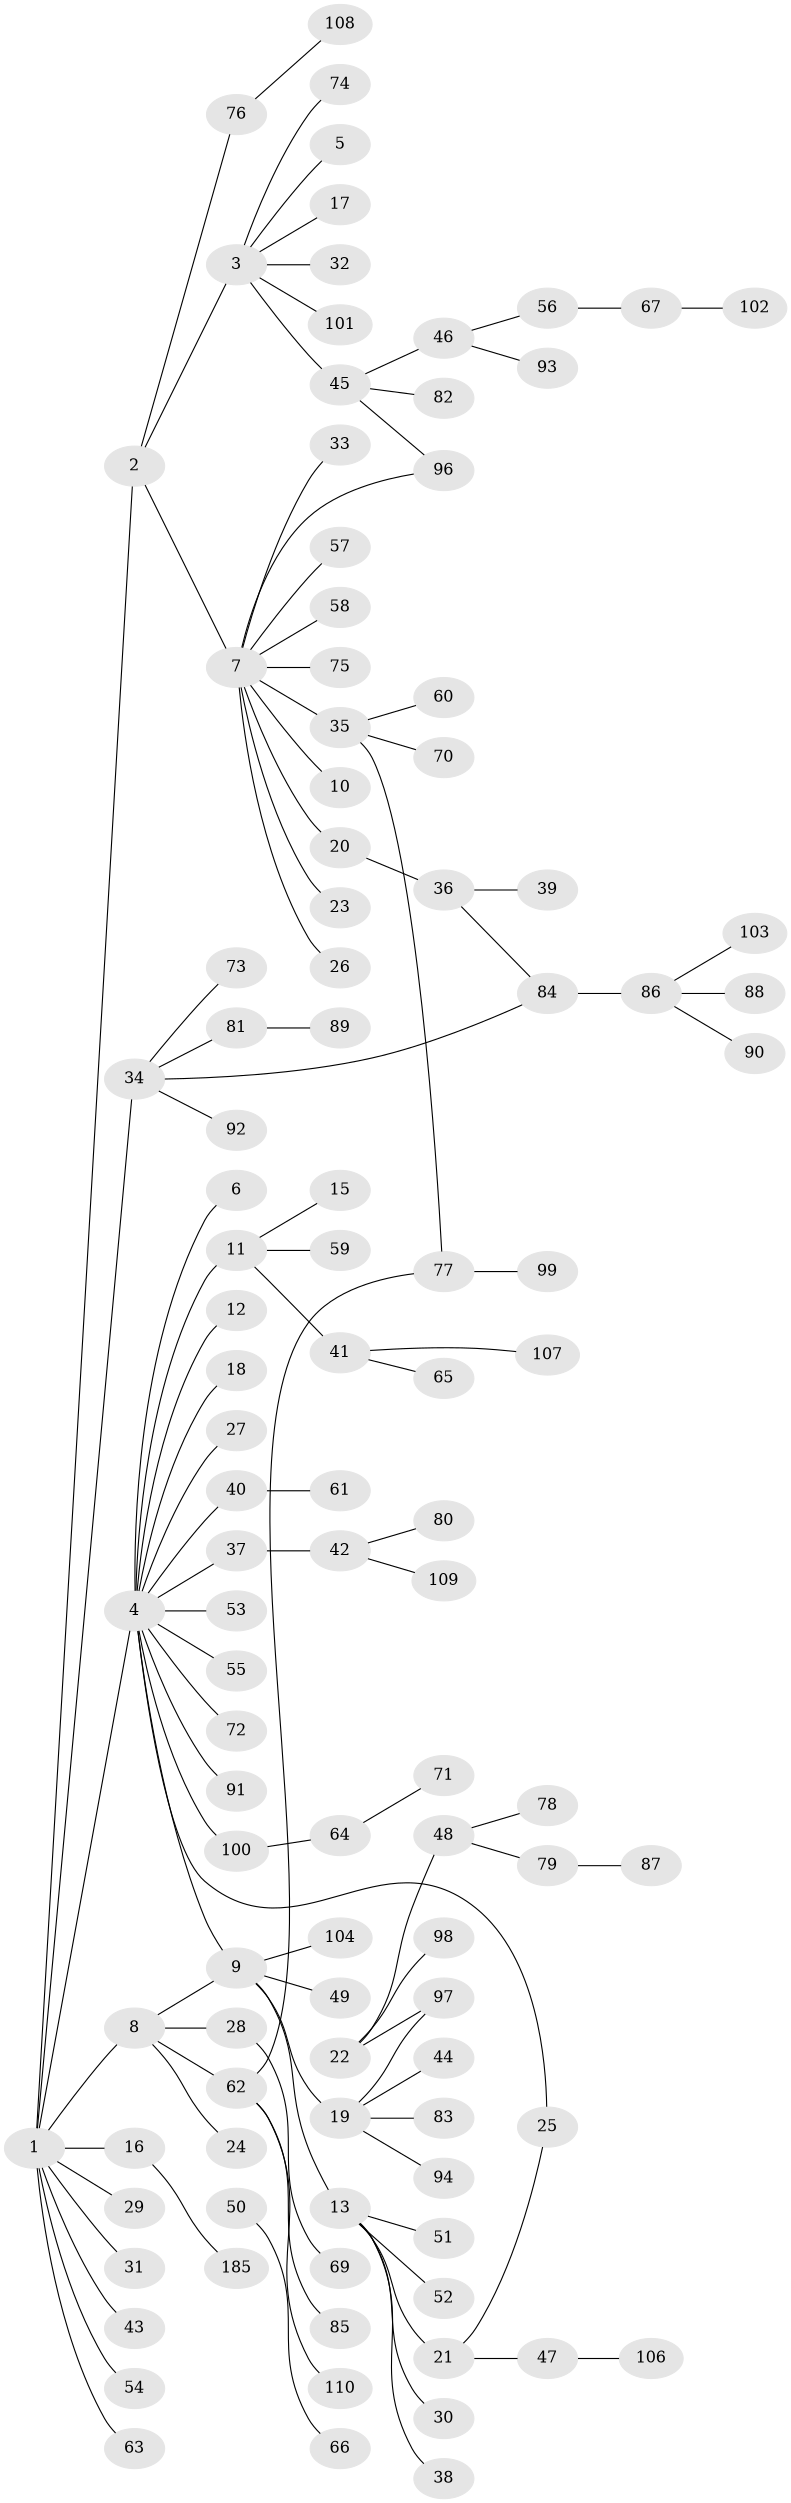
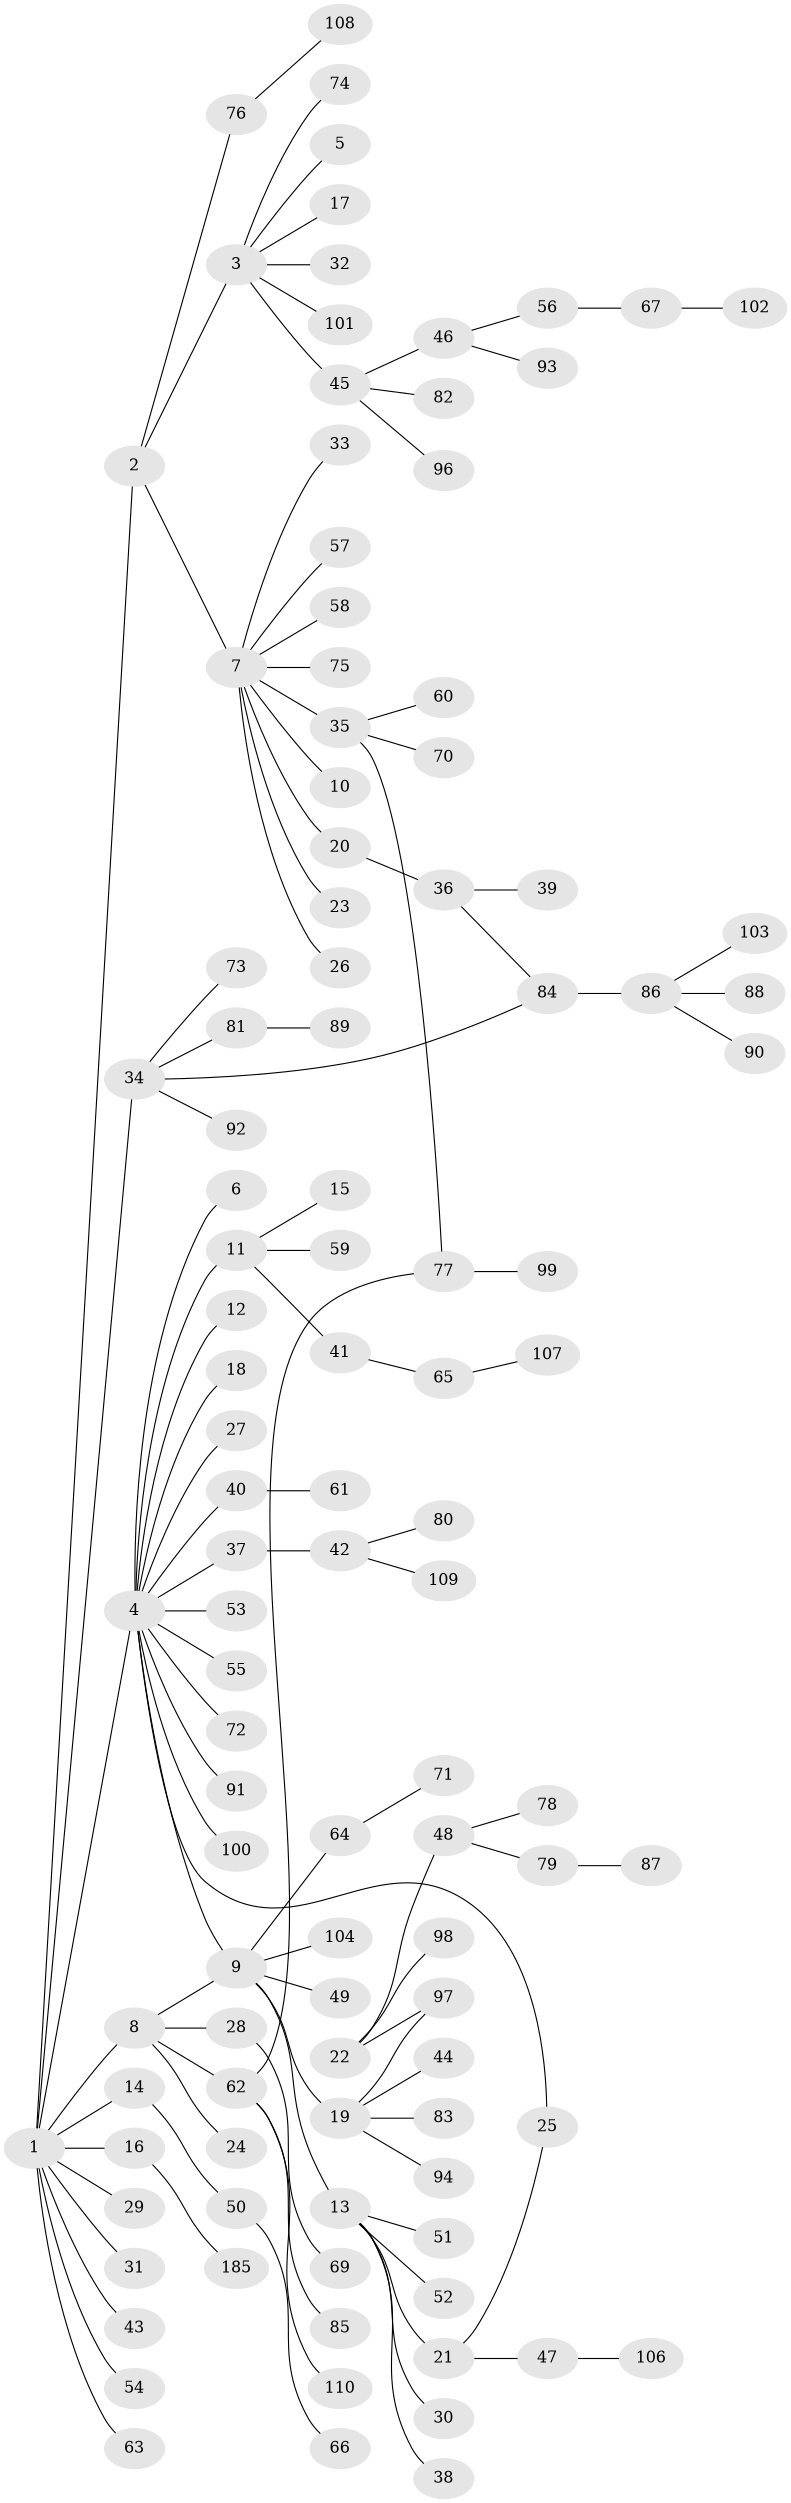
edge "96" -- "7": removed
edge "41" -- "107": now "65" -- "107"
edge "64" -- "100": now "64" -- "9"
node "14": added
